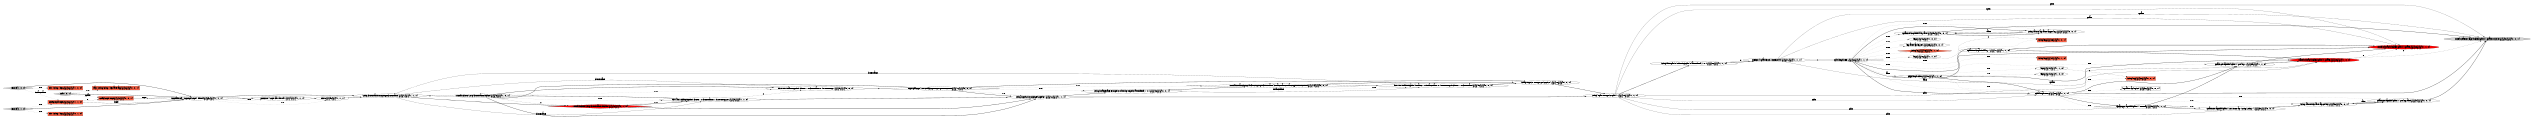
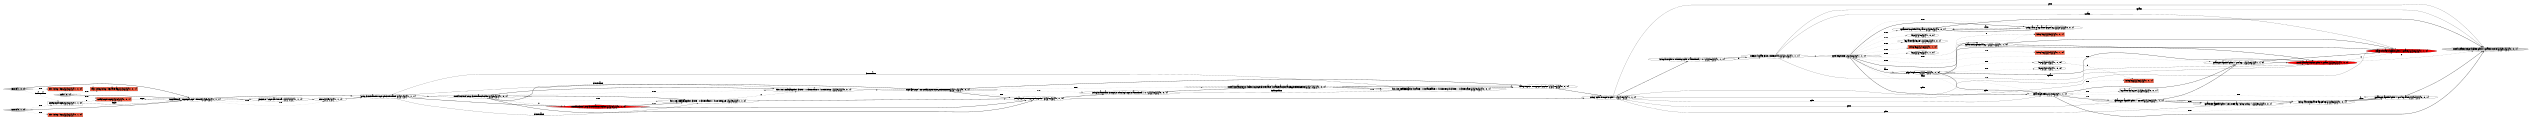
node "String key@@@16@@@['0', '1', '0']": shape diamond -> box
edge "set['0', '0', '1']" -> "ConfigScope scope@@@2@@@['0', '0', '1']": label "update" -> "true"
edge "update.getMapField(splits(1() == null@@@29@@@['1', '1', '1']" -> "String value = keyValueMap.get(key)@@@33@@@['0', '0', '1']": added
node "ConfigScope scope@@@2@@@['1', '1', '0']": fillcolor tomato -> white
